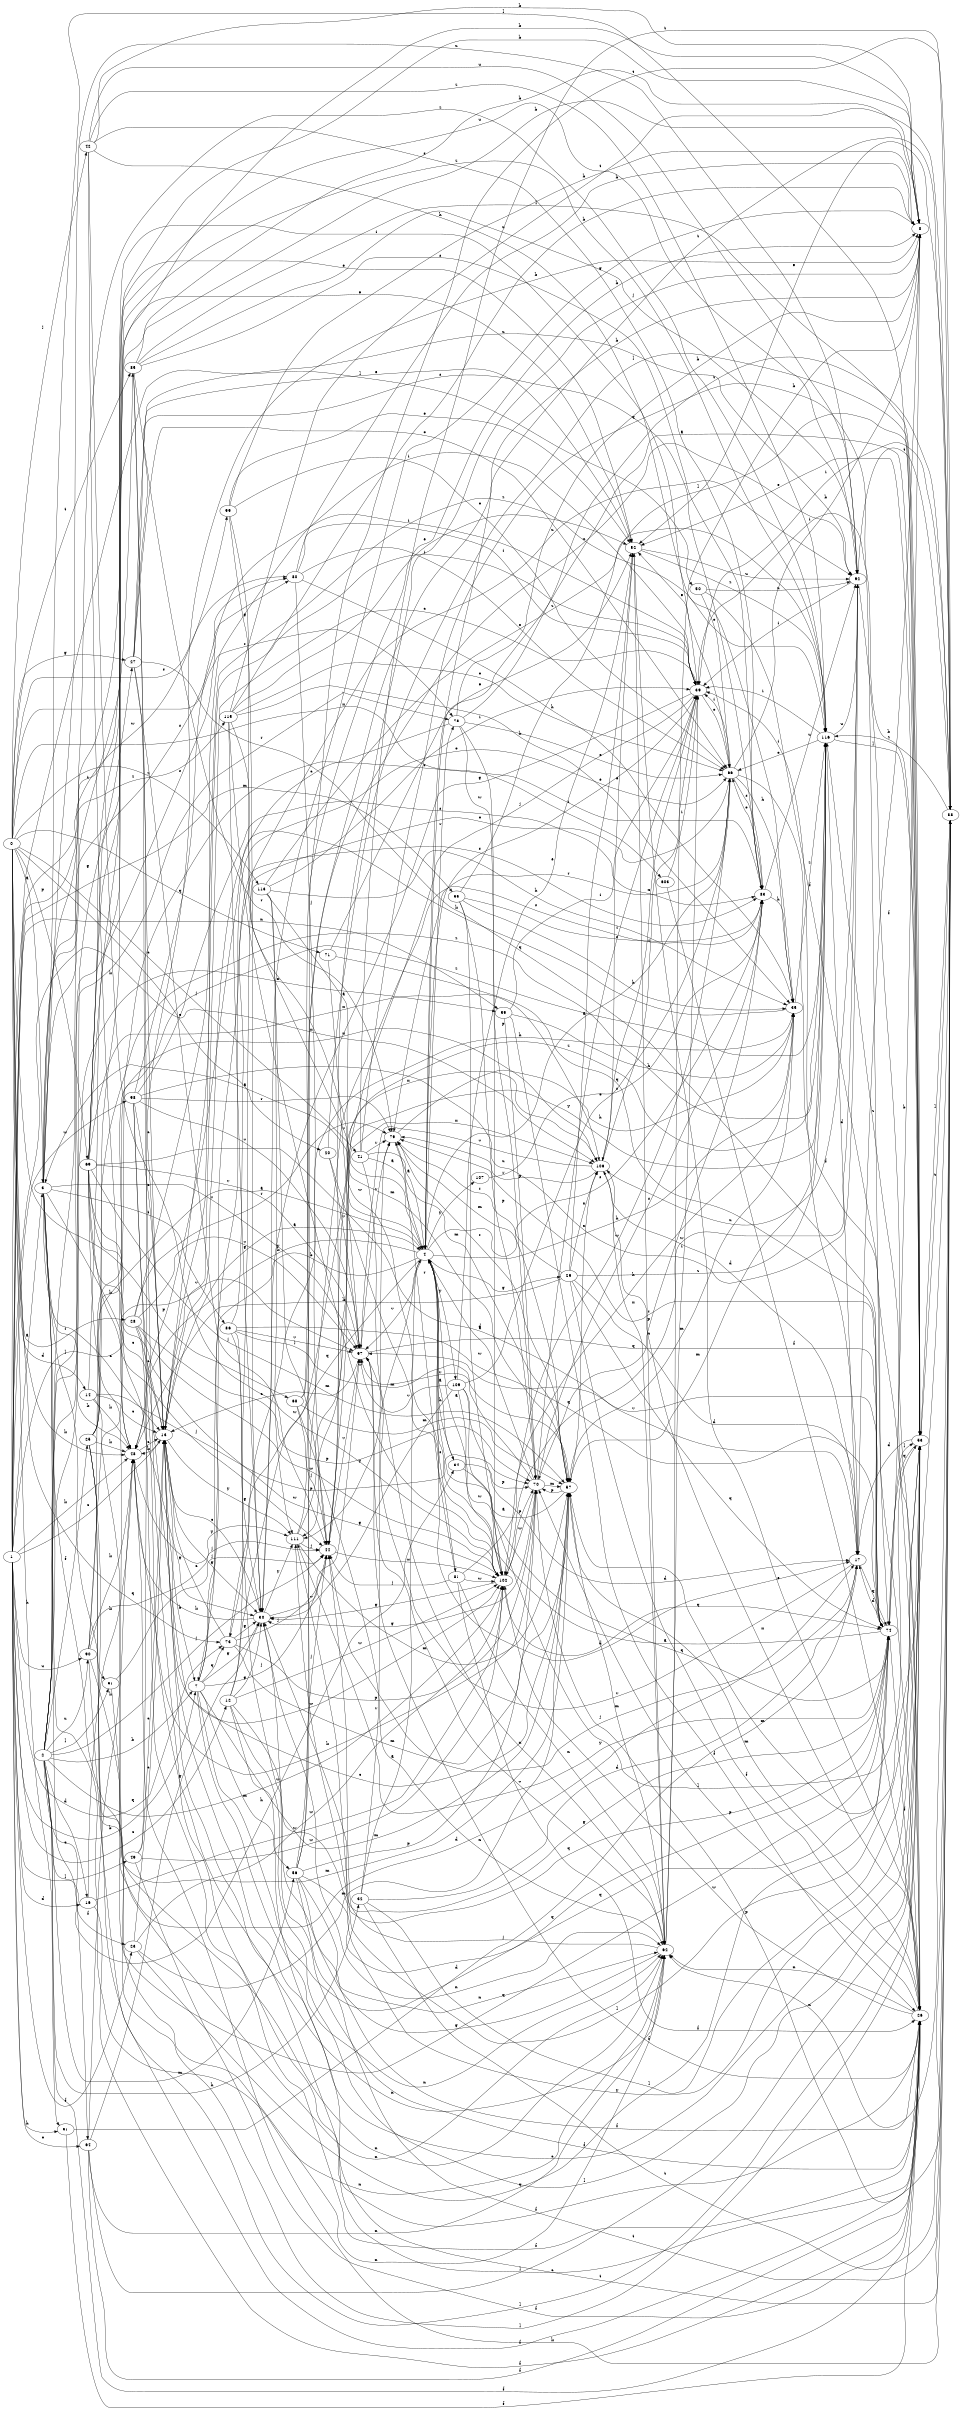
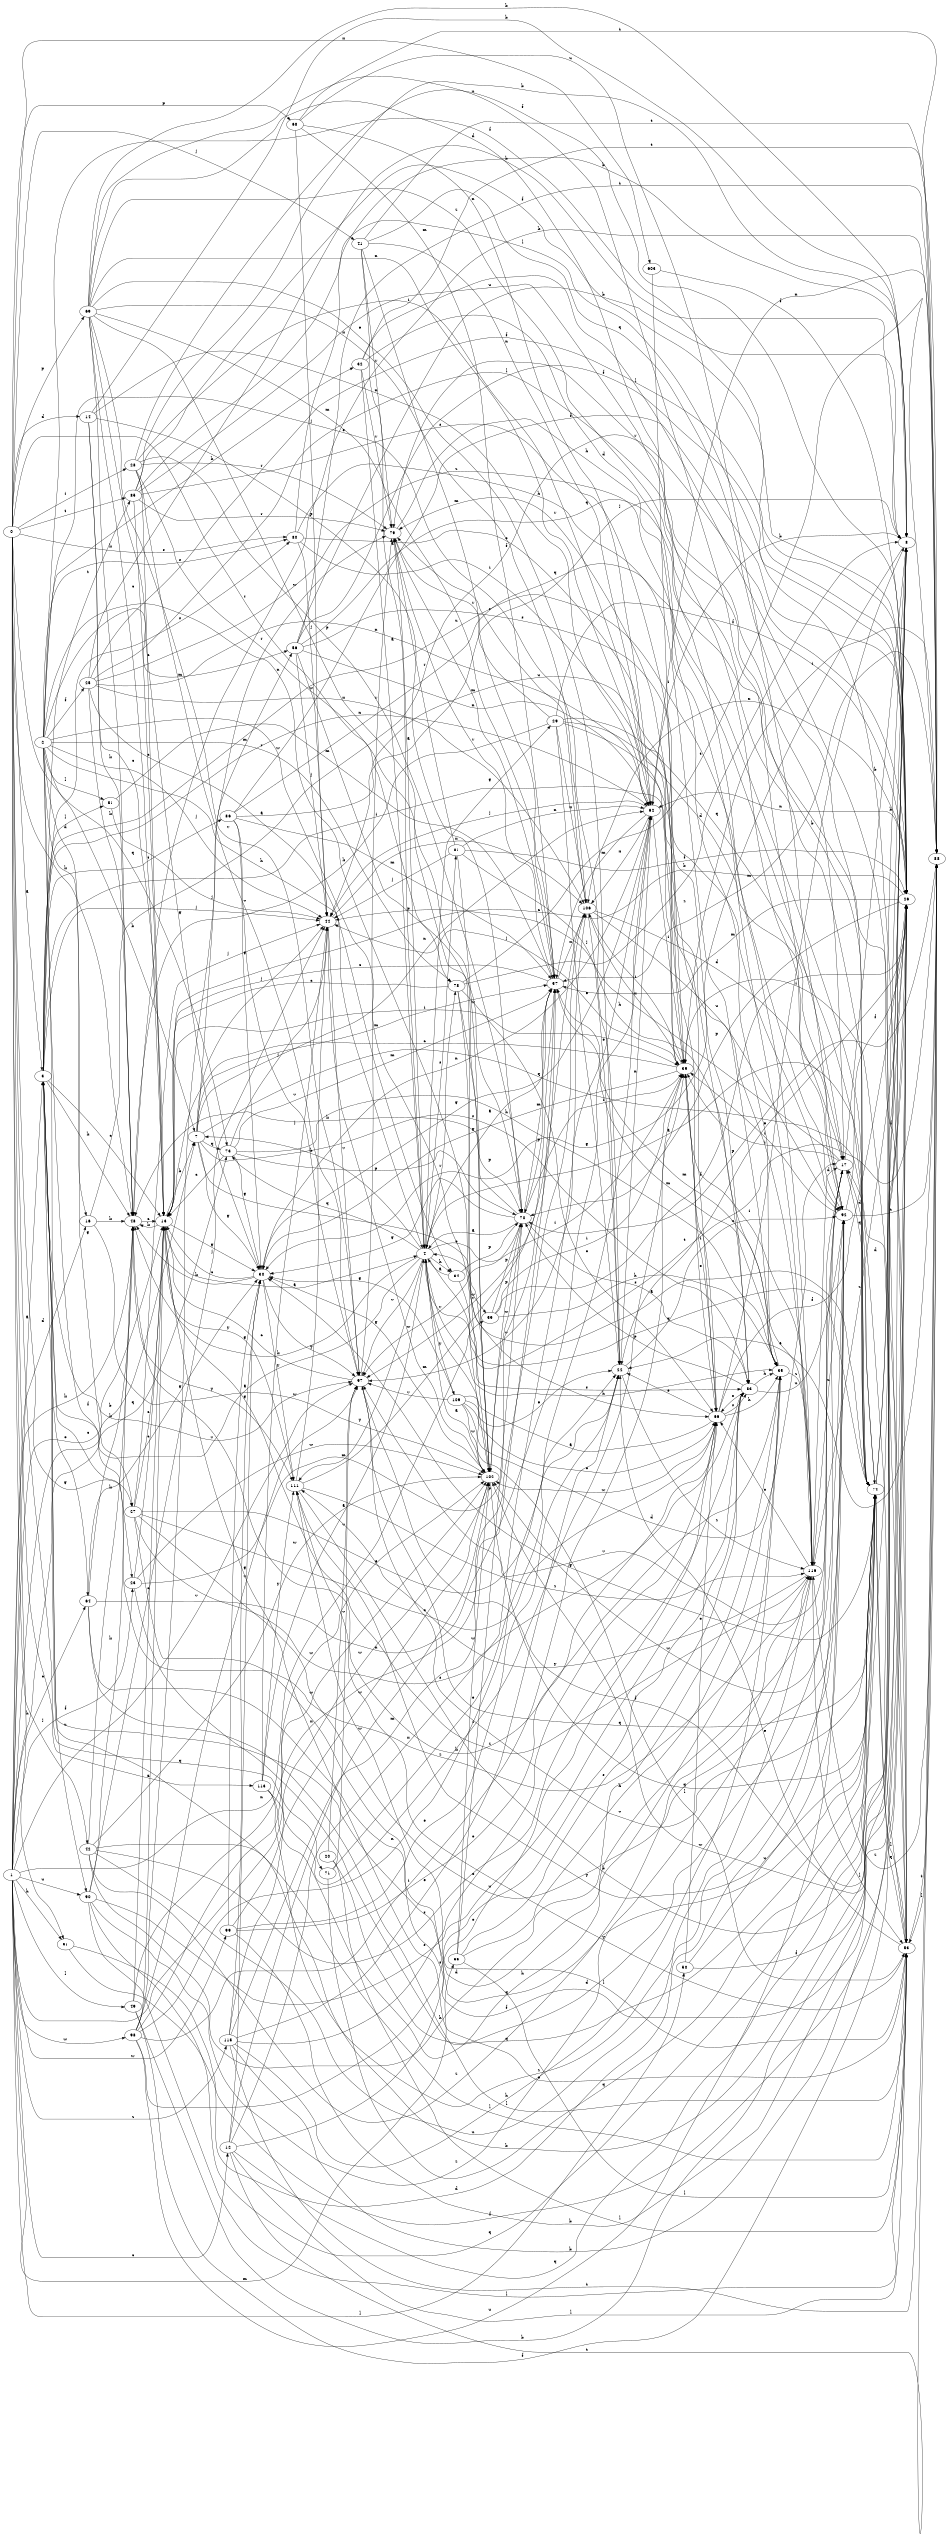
node "52": label "52" -> "22"
edge "0" -> "20": removed, label "e"
node "107": removed
